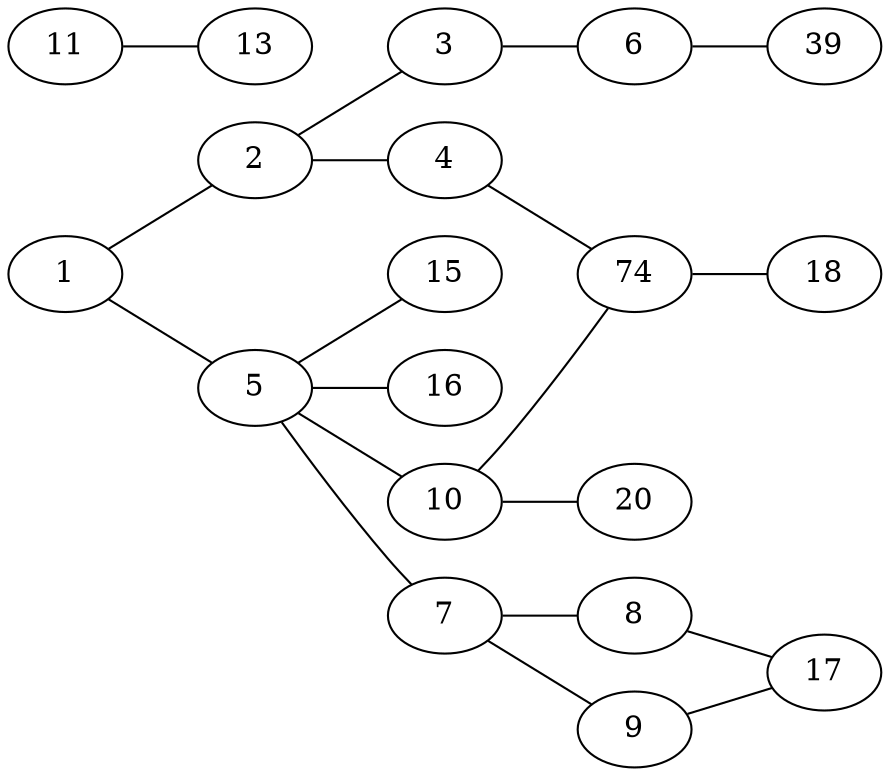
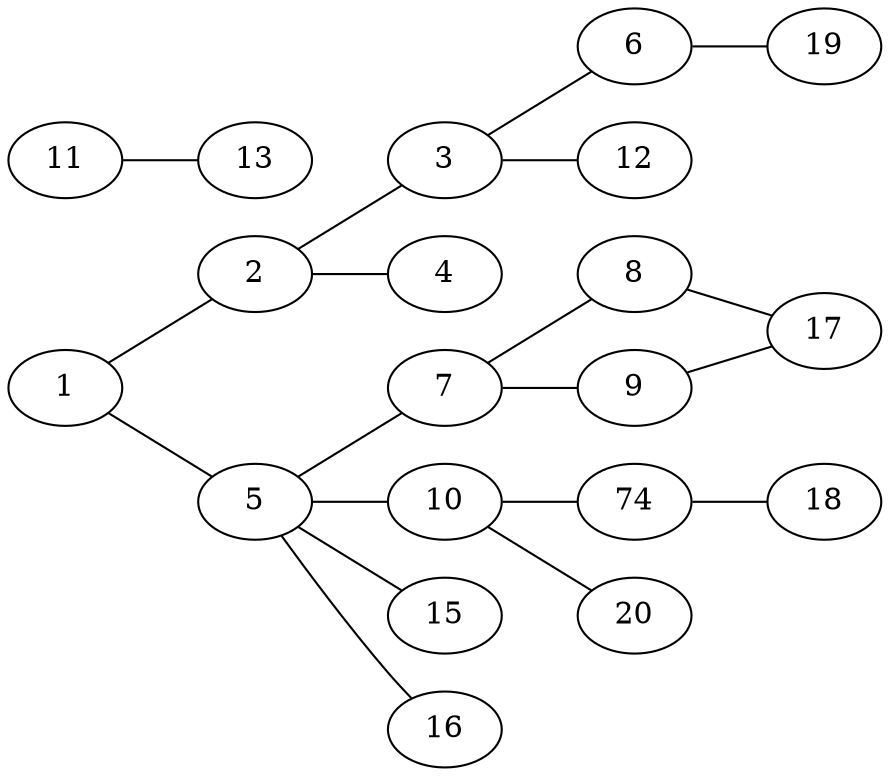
node "39": label "39" -> "19"
node "12": added
edge "4" -- "74": removed
